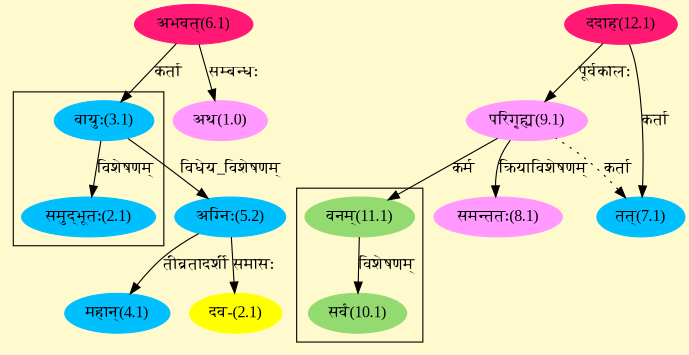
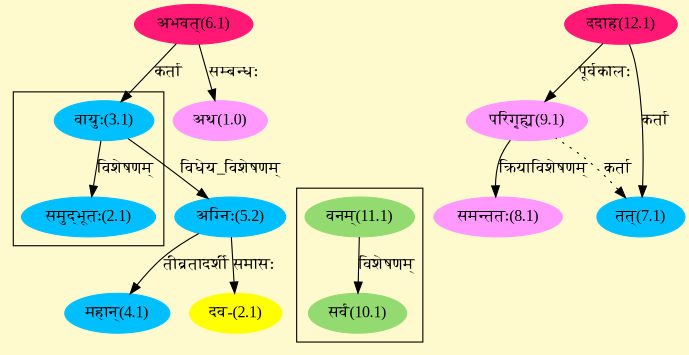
edge "परिगृह्य(9.1)" -> "वनम्(11.1)": removed, label "कर्म"
